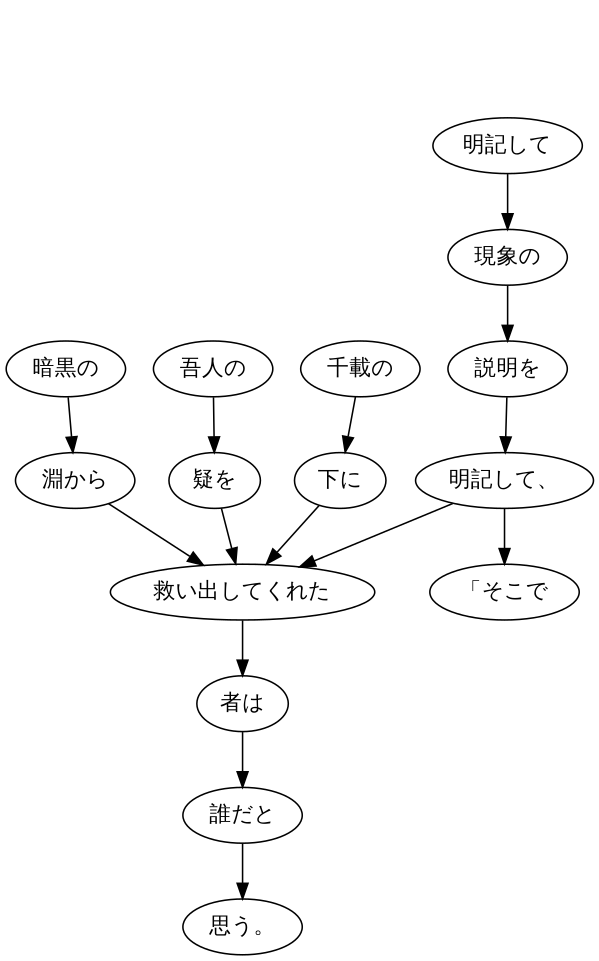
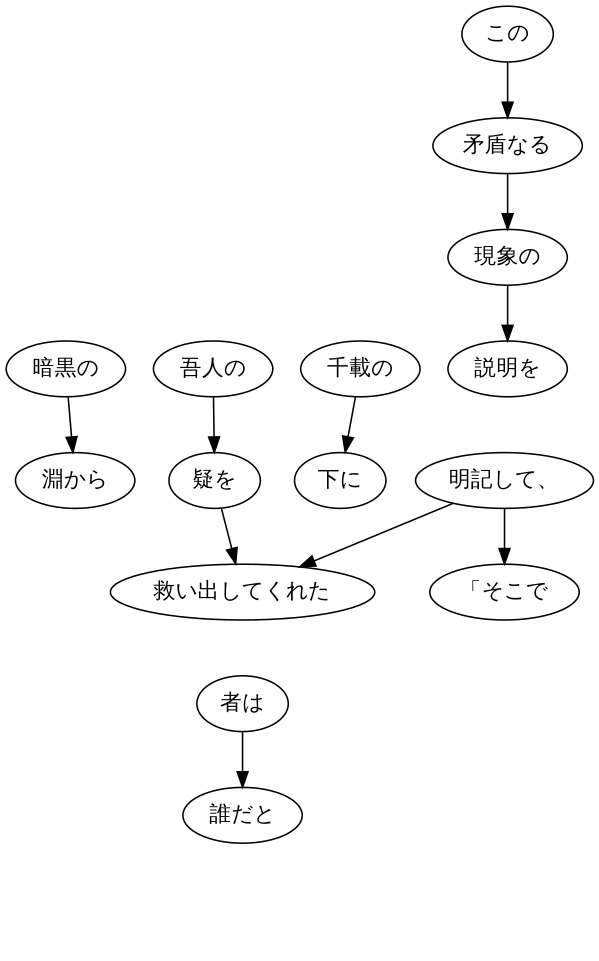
node "この": added
node "明記して": label "明記して" -> "矛盾なる"
edge "説明を" -> "明記して、": removed
edge "下に" -> "救い出してくれた": removed
edge "淵から" -> "救い出してくれた": removed
edge "救い出してくれた" -> "者は": removed
node "思う。": removed
